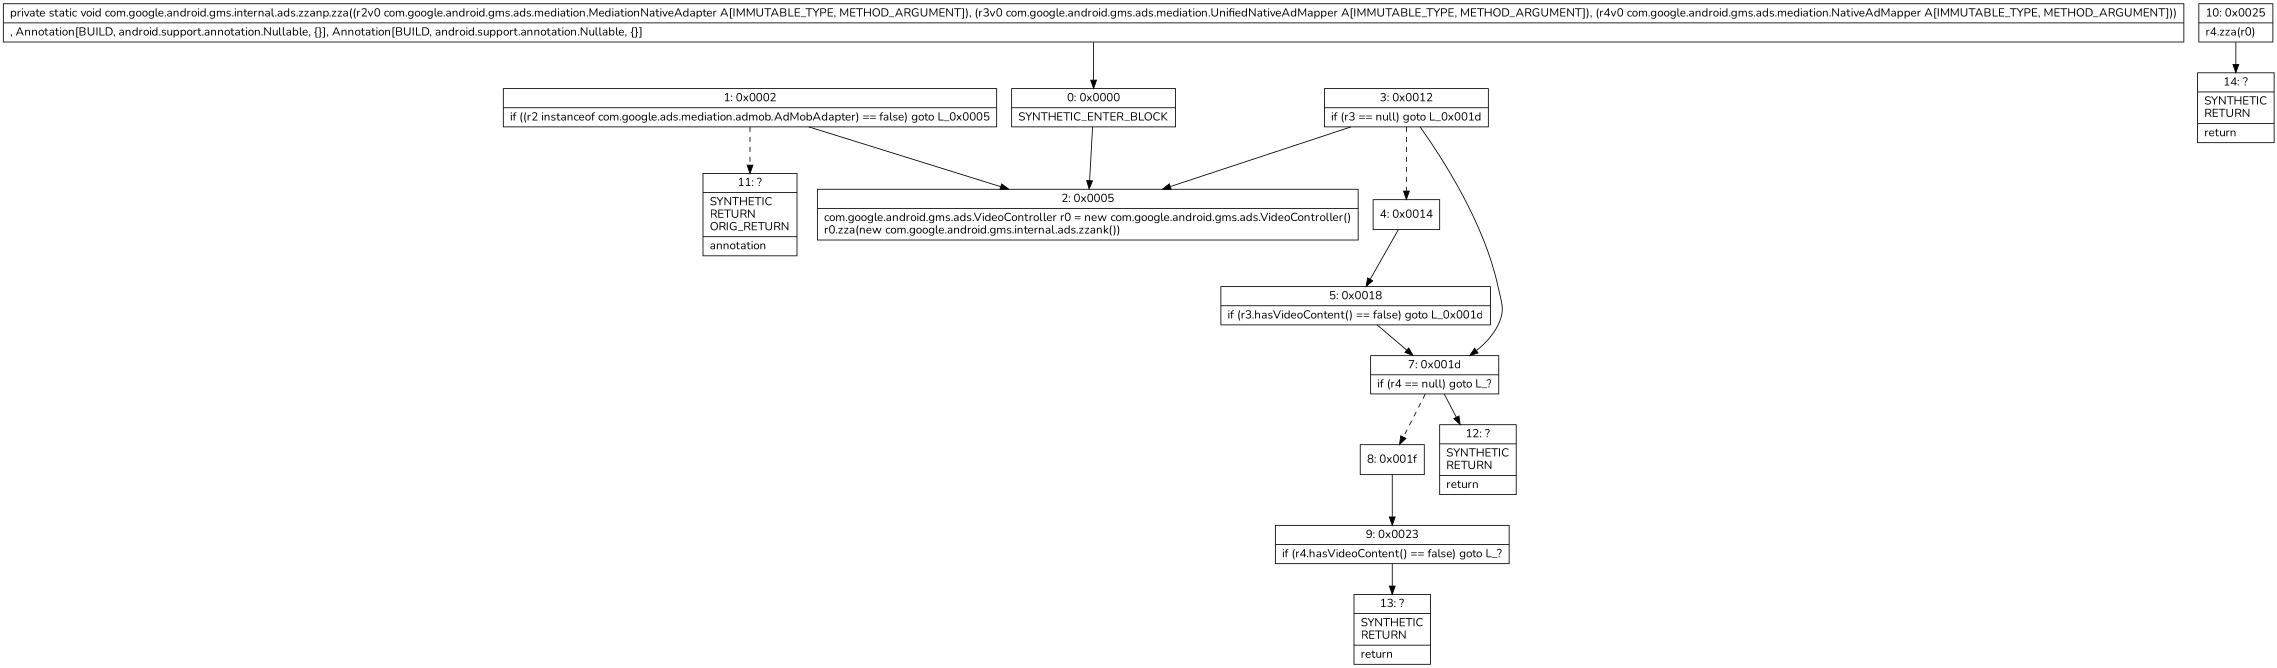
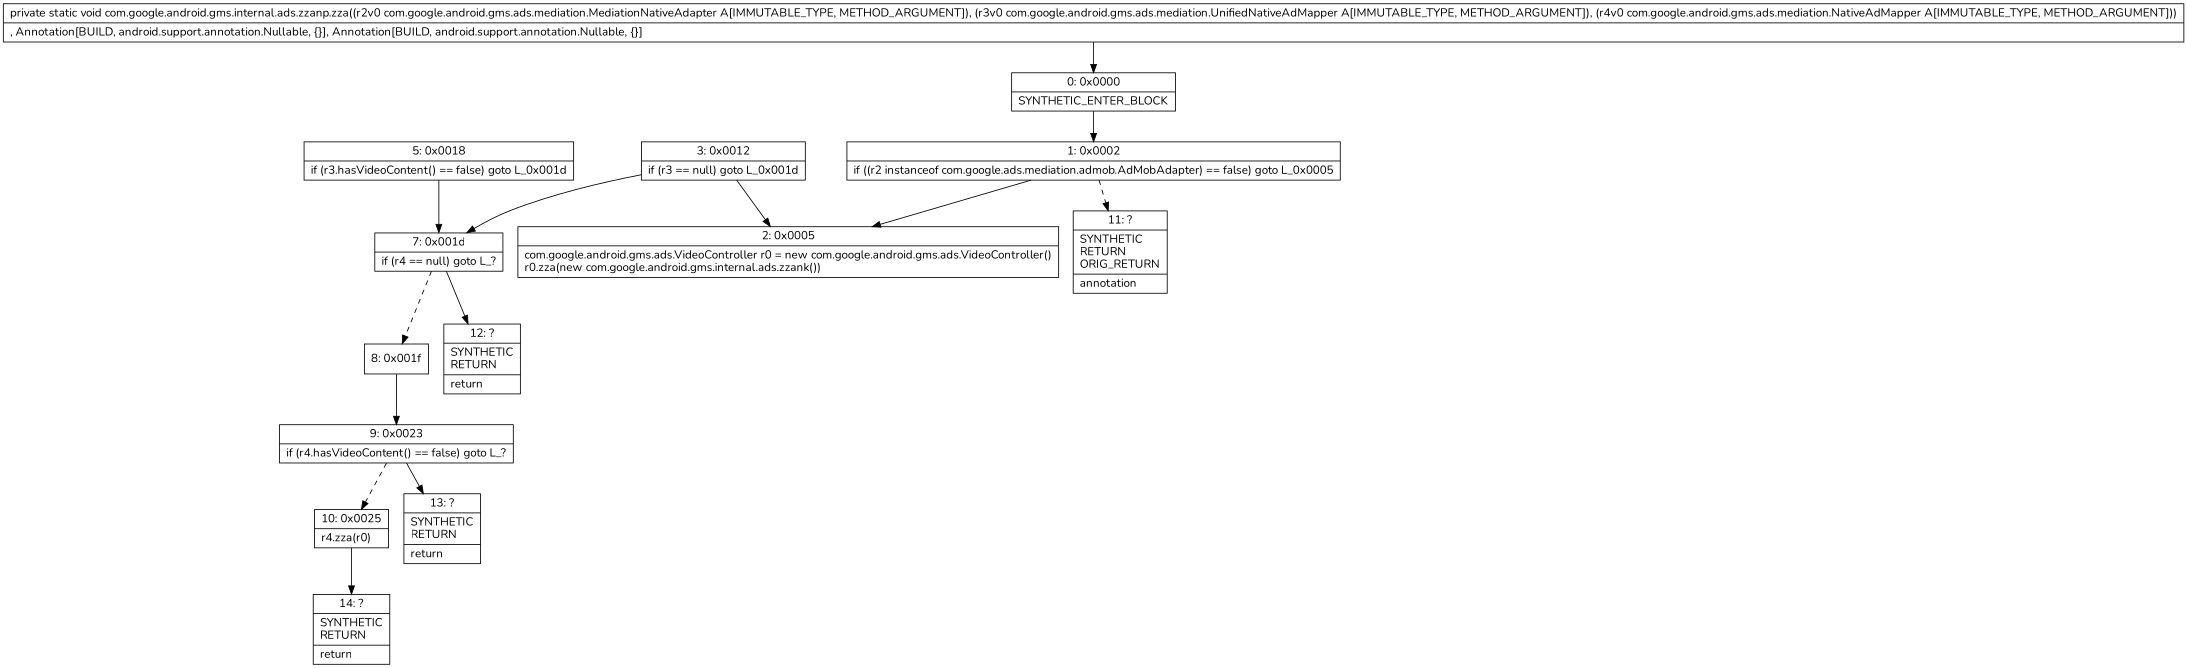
edge "0: 0x0000" -> "2: 0x0005": now "0: 0x0000" -> "1: 0x0002"
node "4: 0x0014": removed
edge "9: 0x0023" -> "10: 0x0025": added
